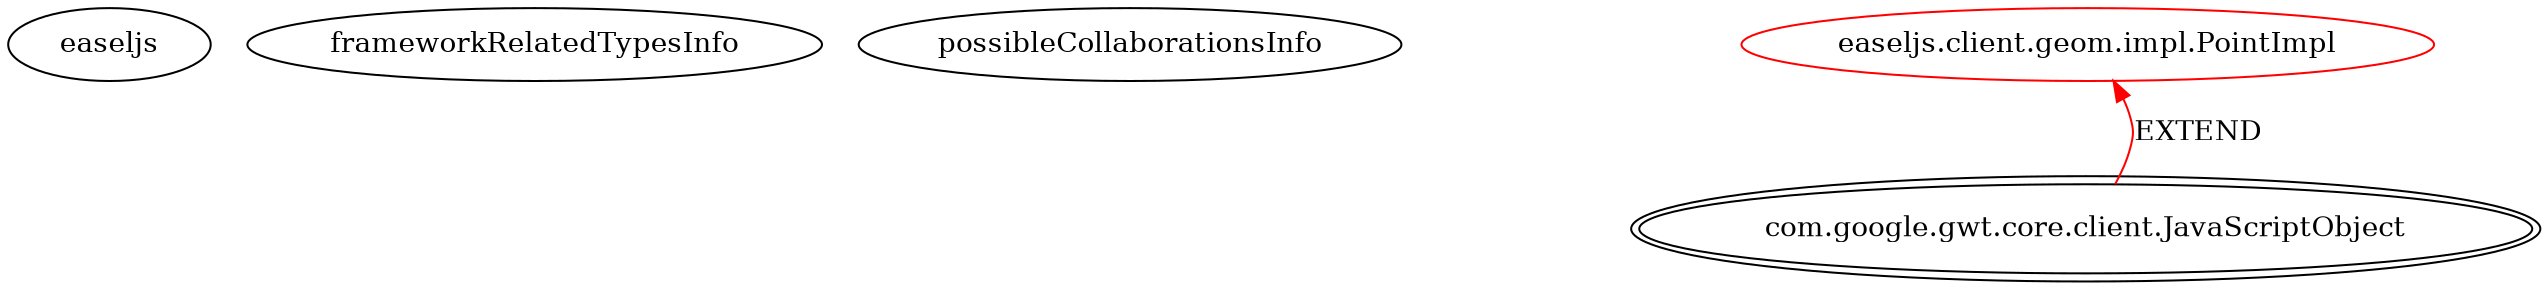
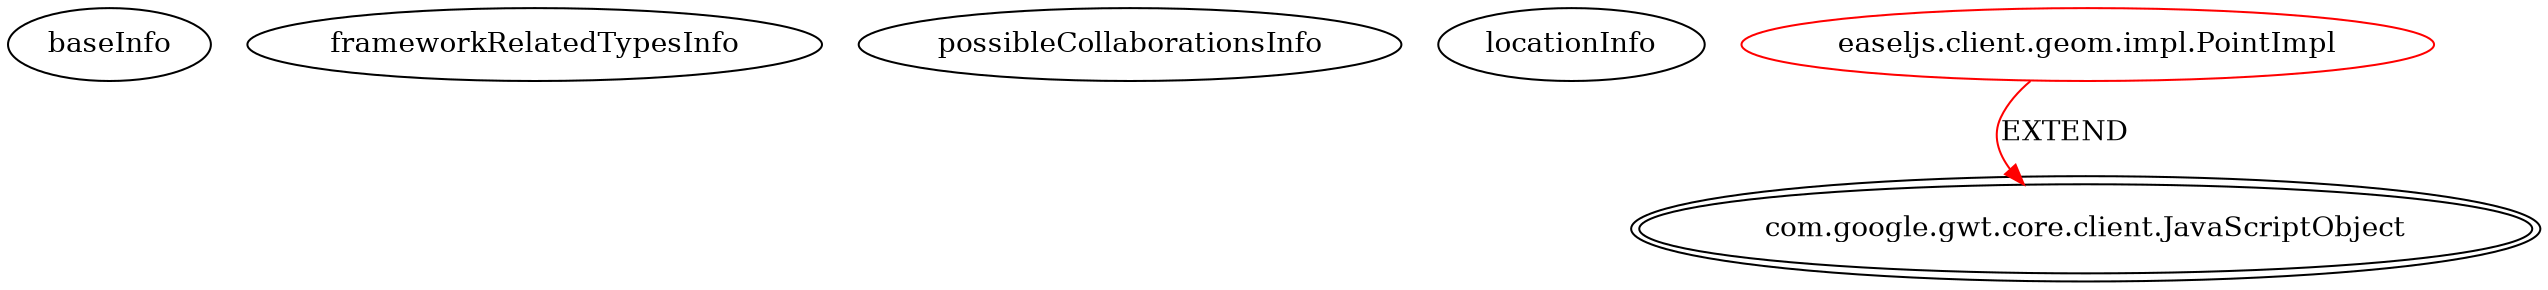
node "easeljs": label "easeljs" -> "baseInfo"
node "locationInfo": added
edge "com.google.gwt.core.client.JavaScriptObject" -> "easeljs.client.geom.impl.PointImpl": reversed
